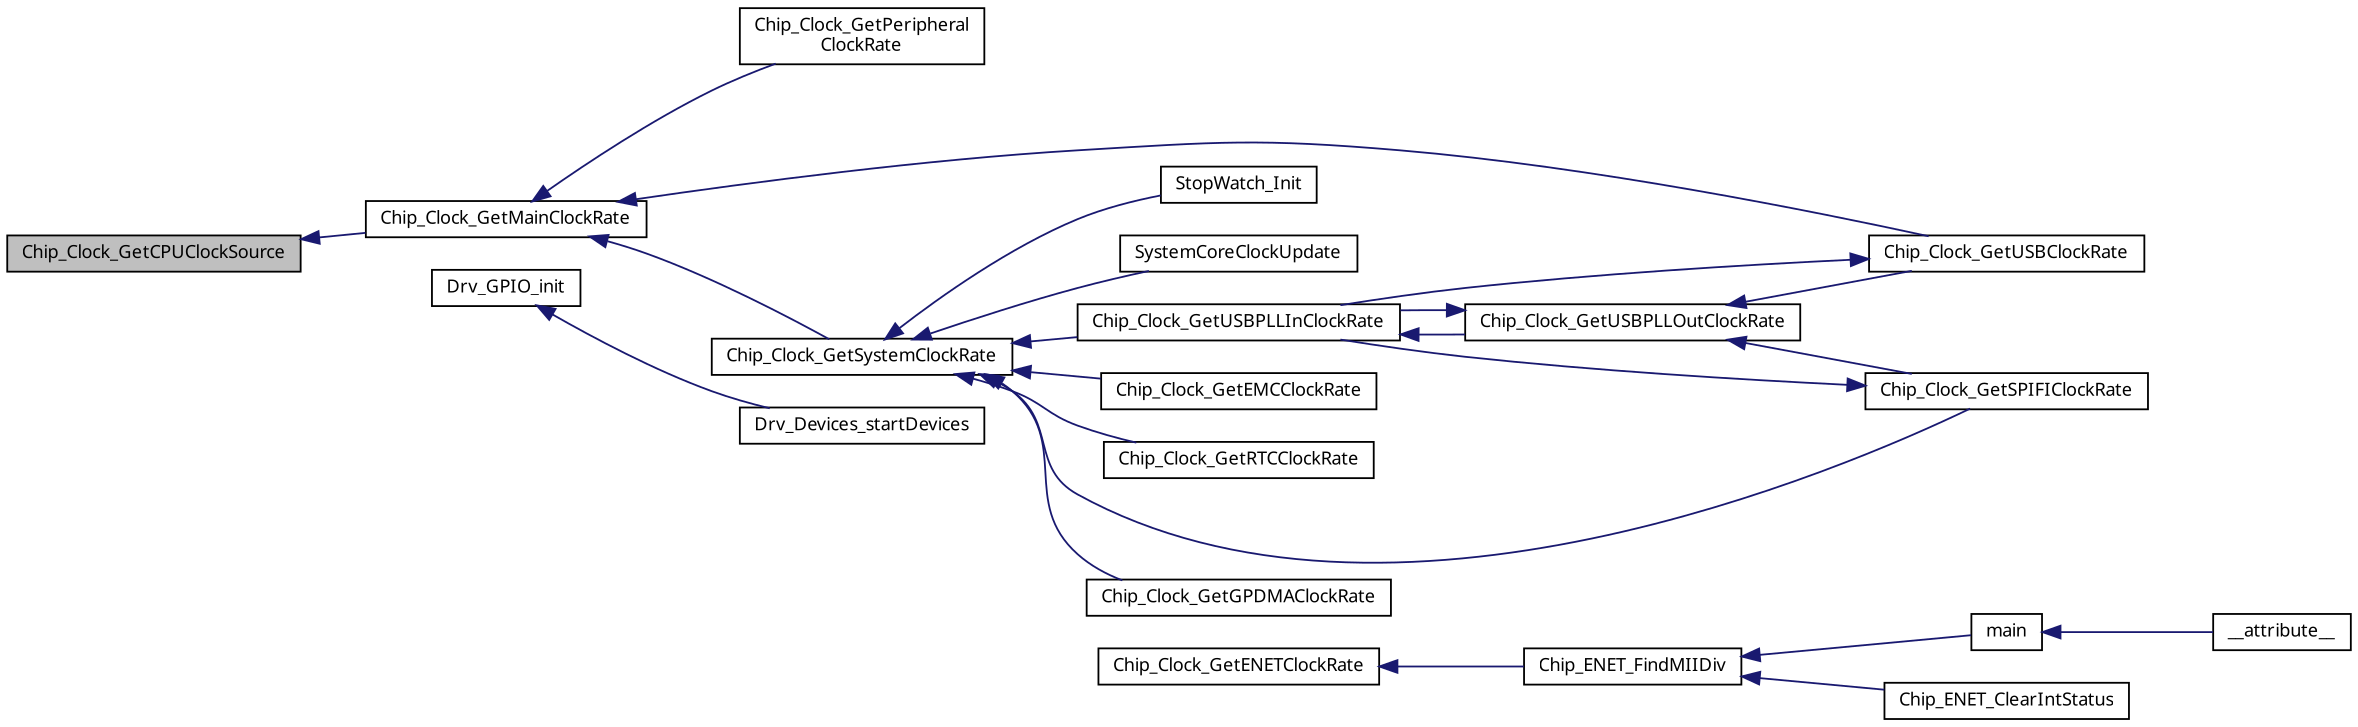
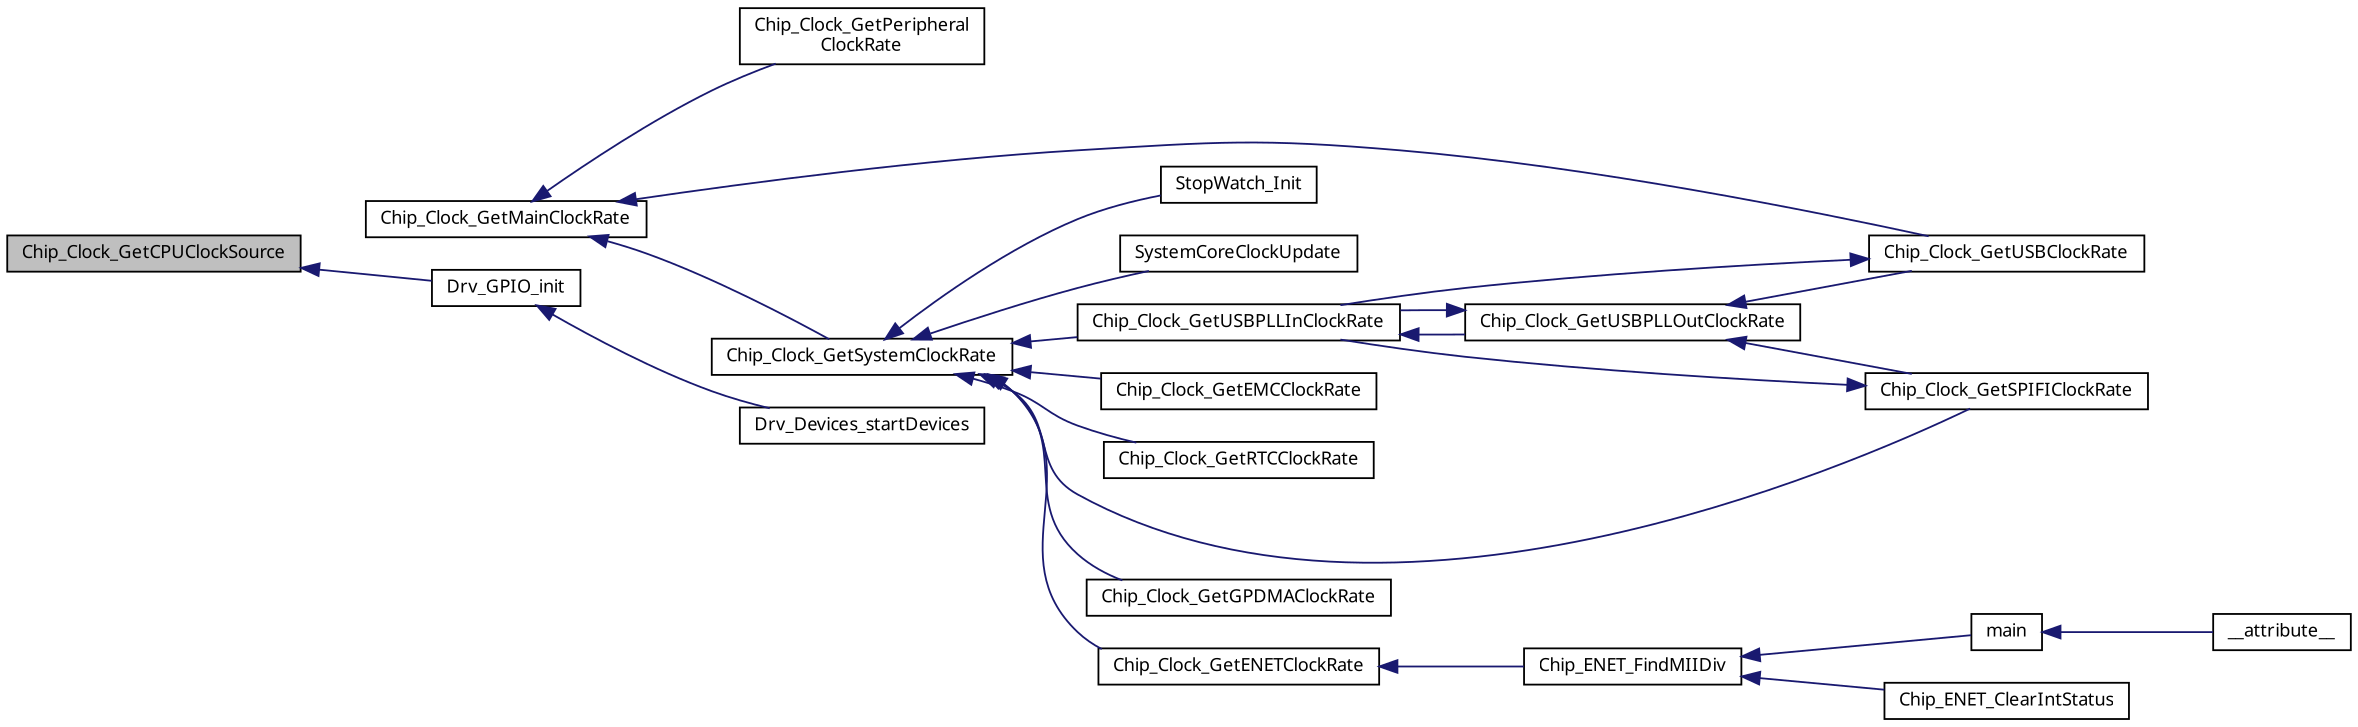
edge "Chip_Clock_GetMainClockRate" -> "Chip_Clock_GetCPUClockSource": now "Drv_GPIO_init" -> "Chip_Clock_GetCPUClockSource"
edge "Chip_Clock_GetENETClockRate" -> "Chip_Clock_GetSystemClockRate": added
